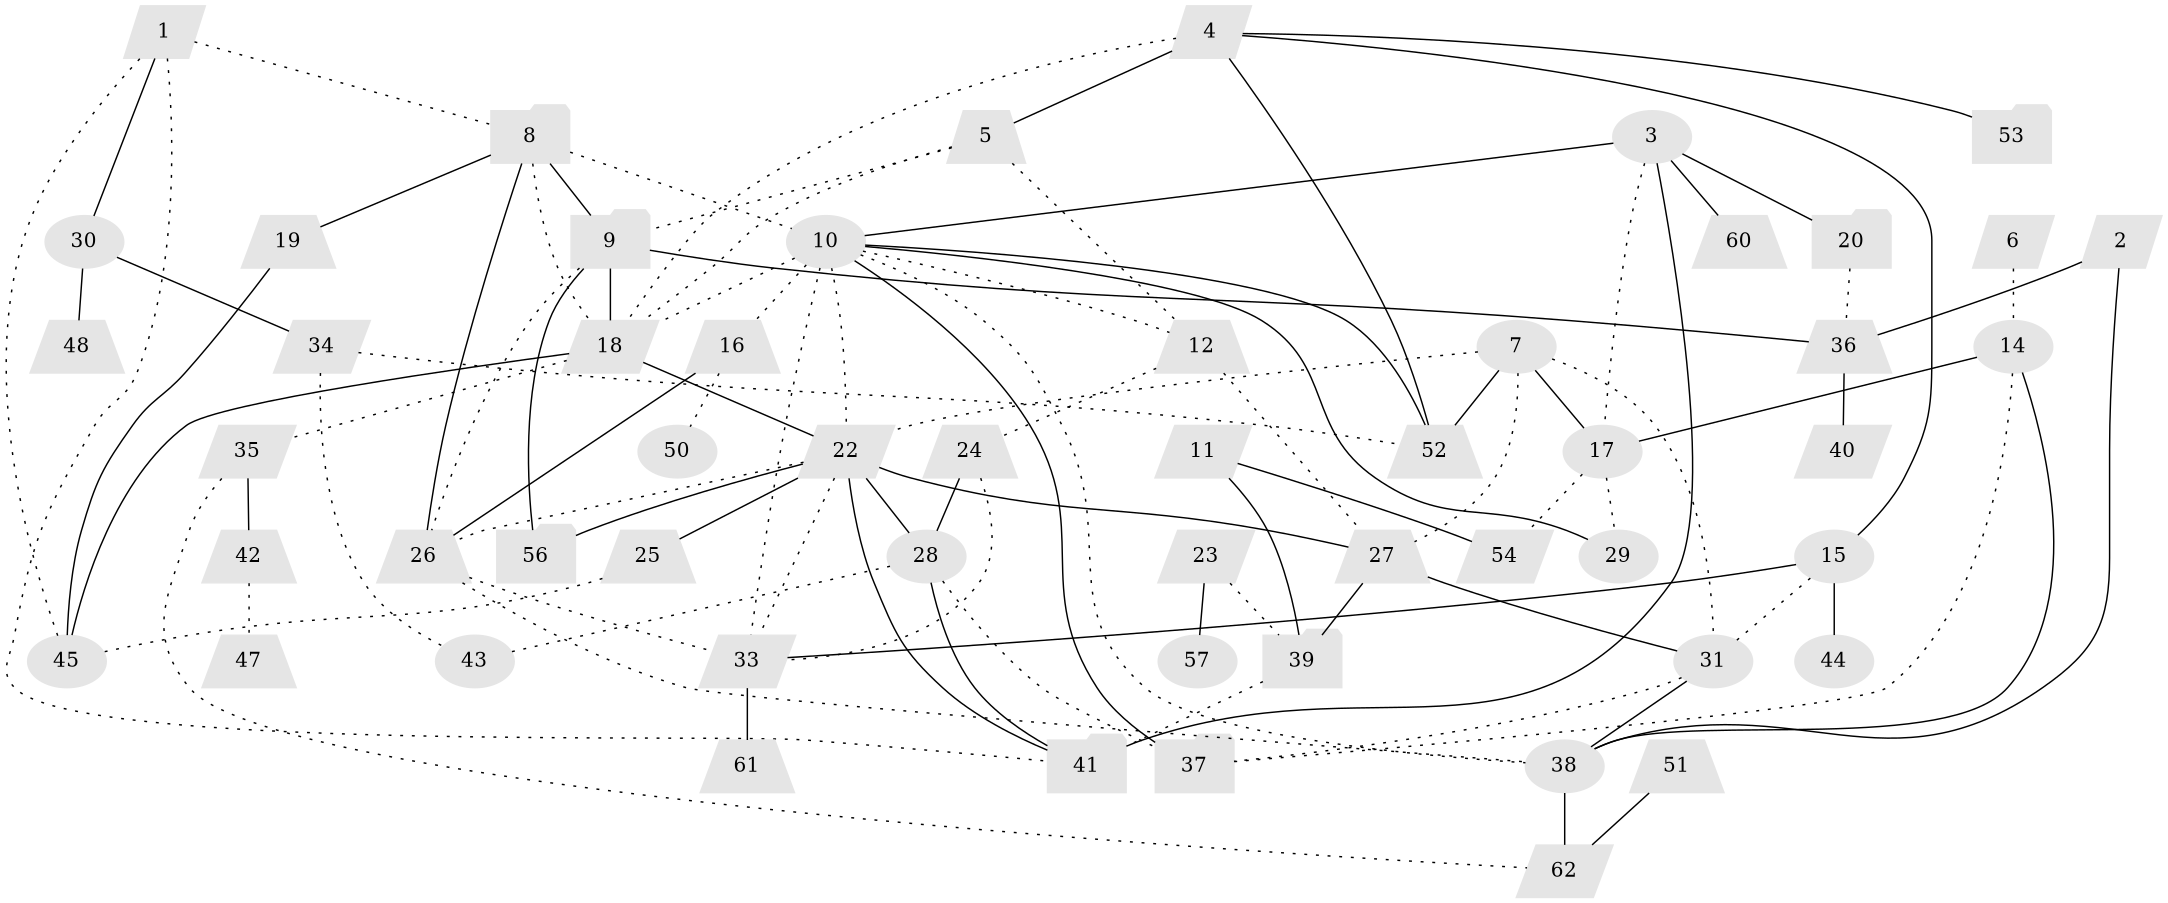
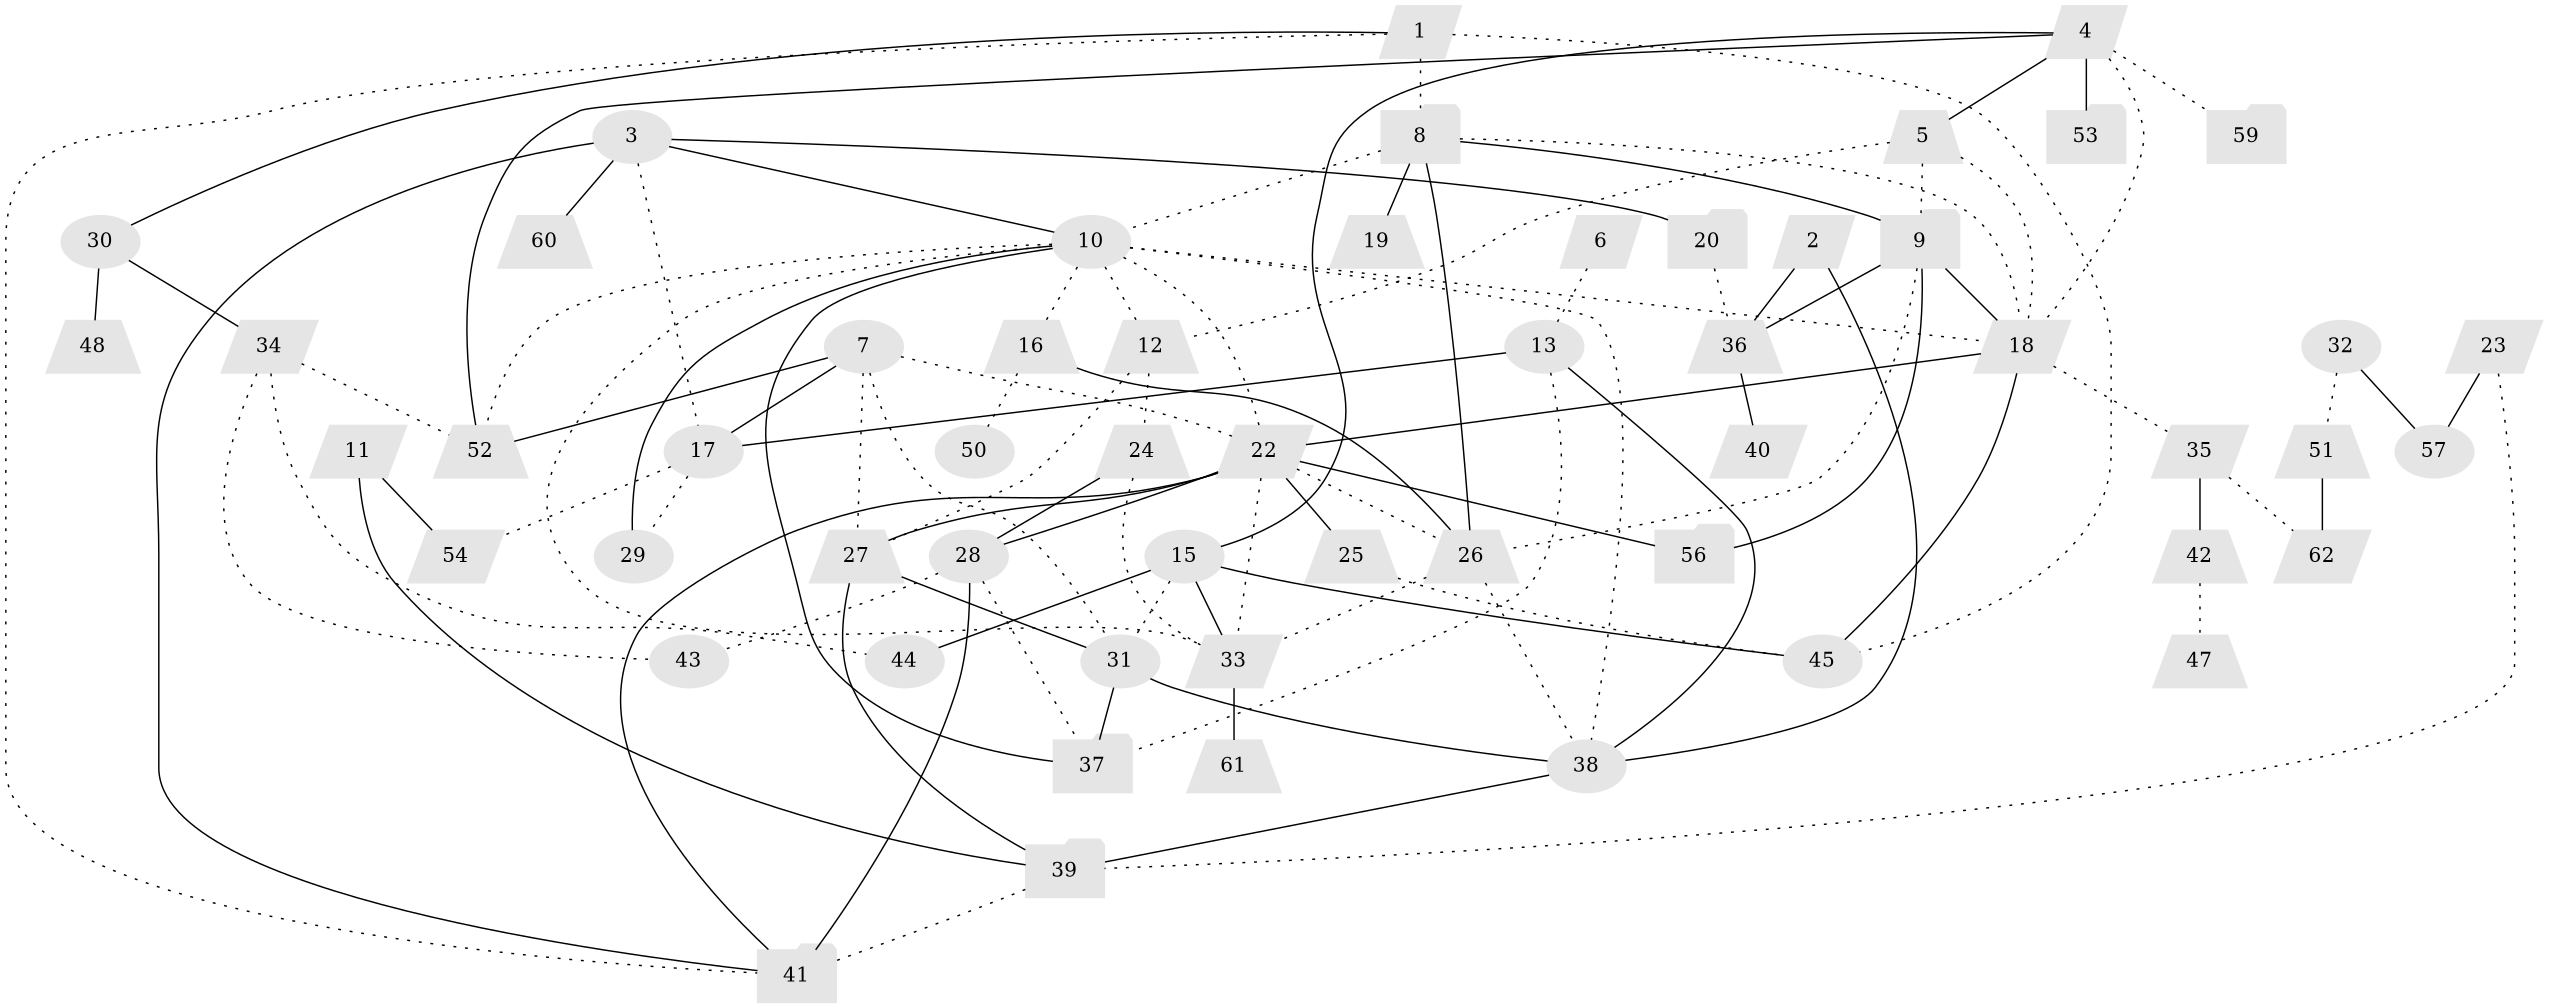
node "59": added
edge "10" -- "52": style solid -> dotted
node "14": label "14" -> "13"
node "32": added
edge "19" -- "45": now "15" -- "45"
edge "34" -- "44": added
edge "31" -- "37": style dotted -> solid
edge "38" -- "62": now "38" -- "39"
